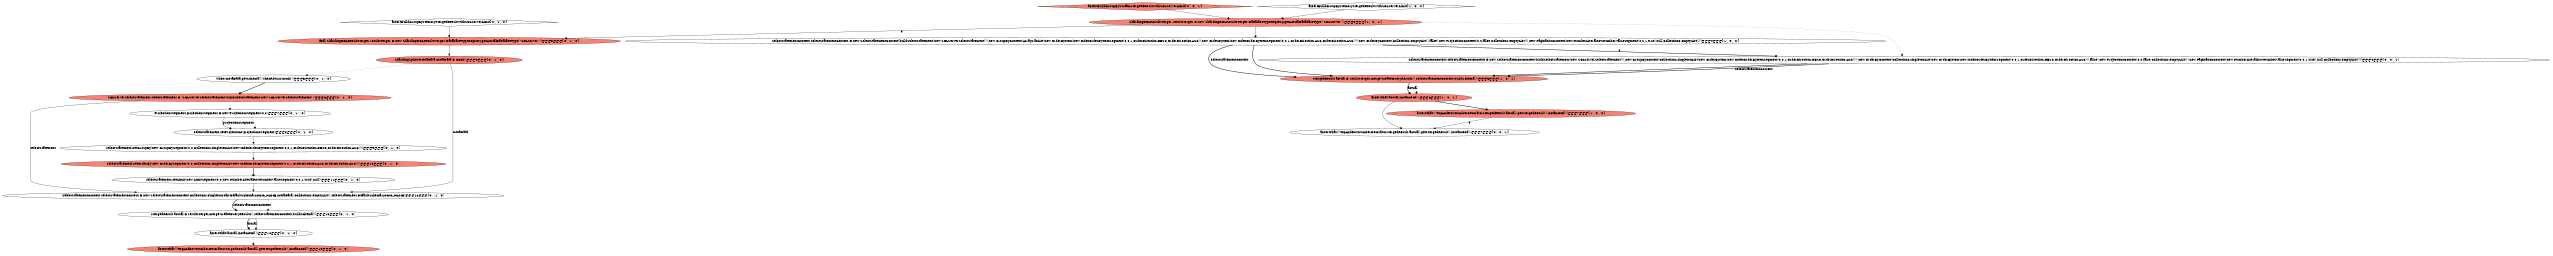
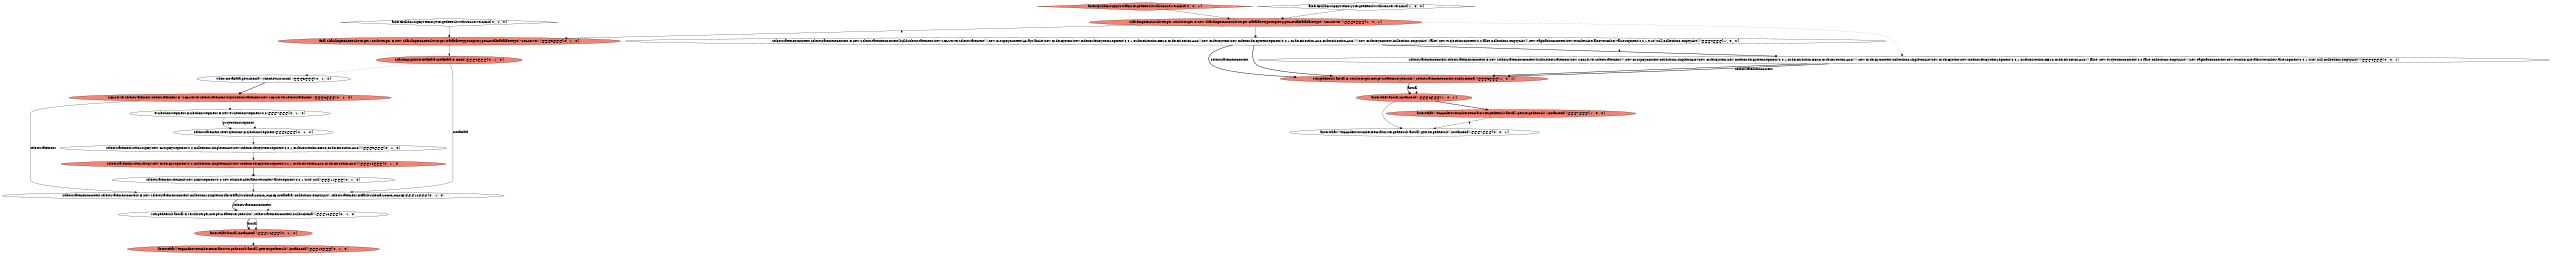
node "assertThat(actual,instanceOf())@@@14@@@['0', '1', '0']": fillcolor white -> salmon
